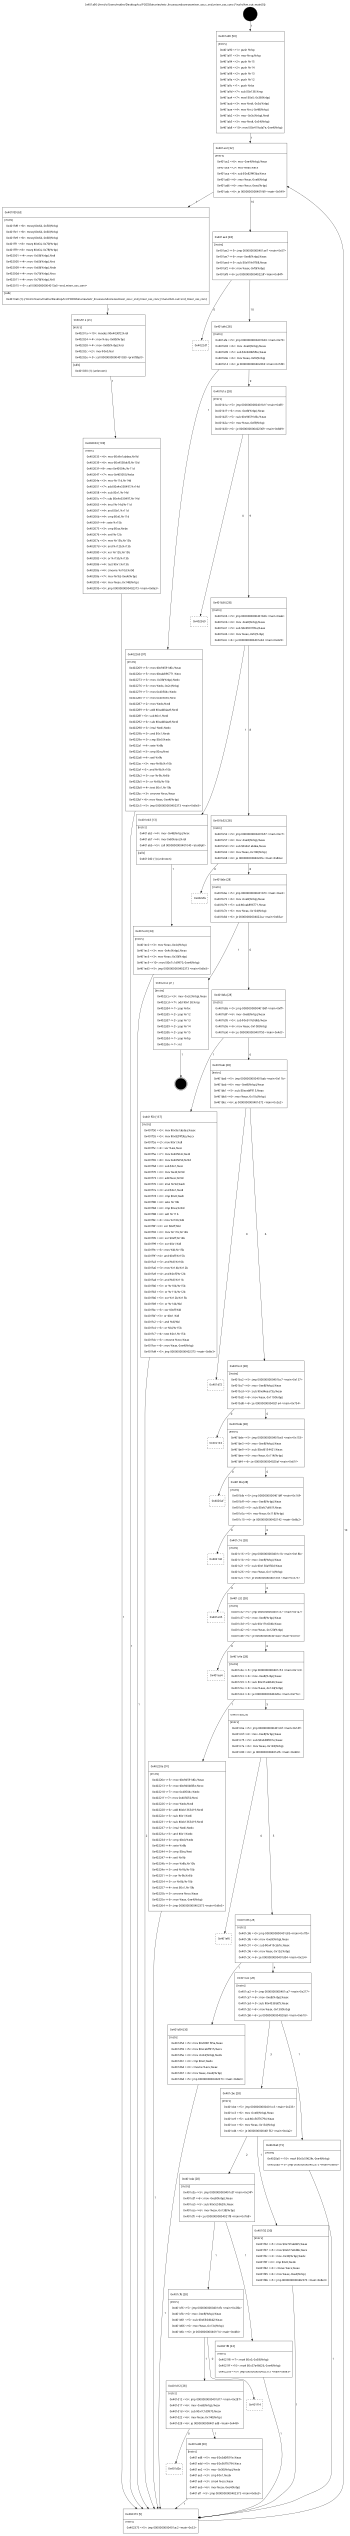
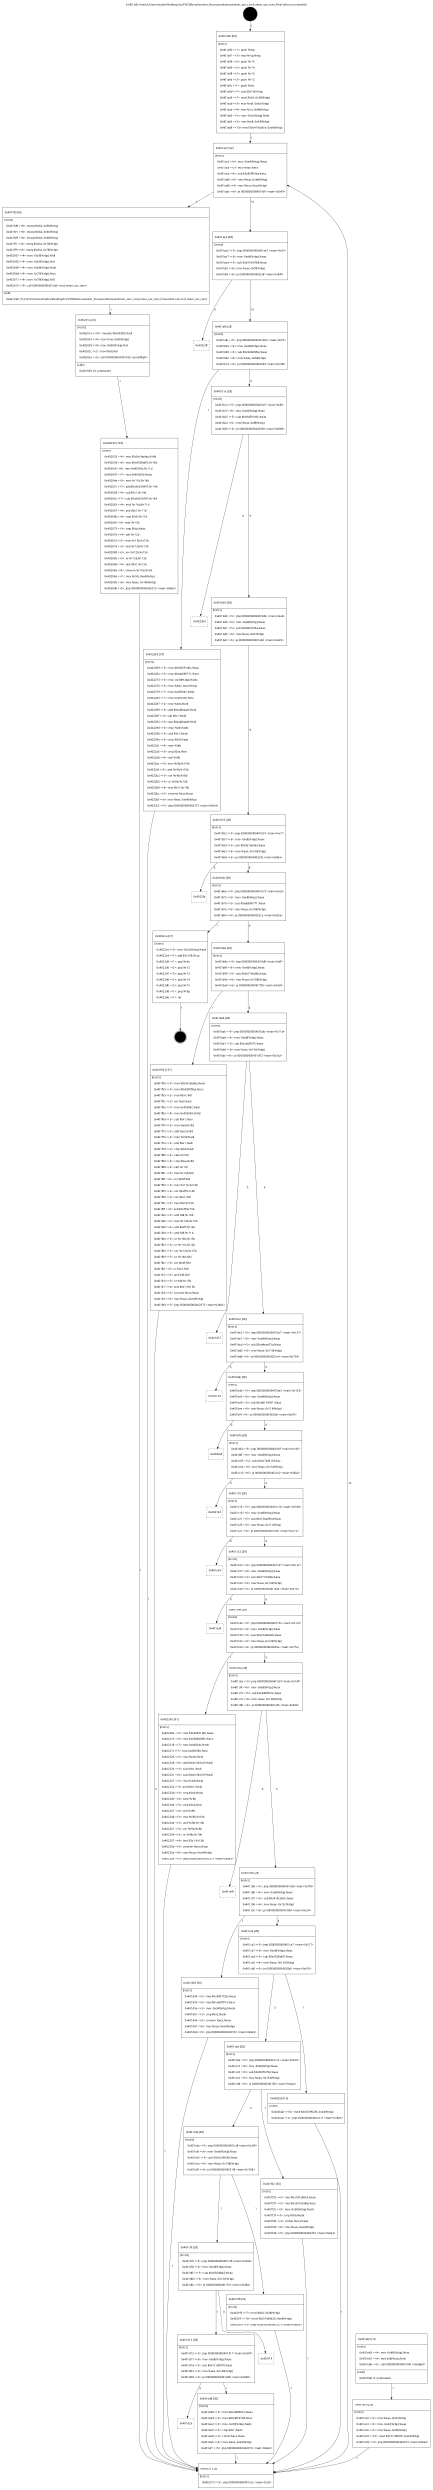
edge "0x401b36 [28]" -> "0x401eb3 [13]": removed, label "1"
